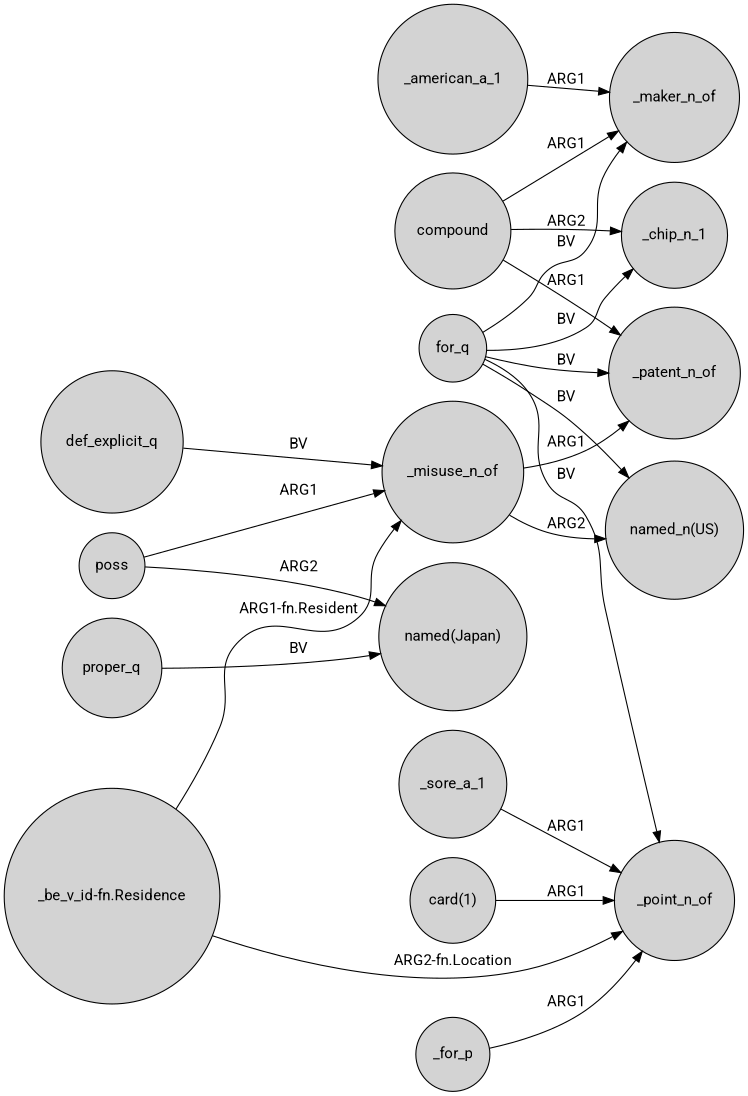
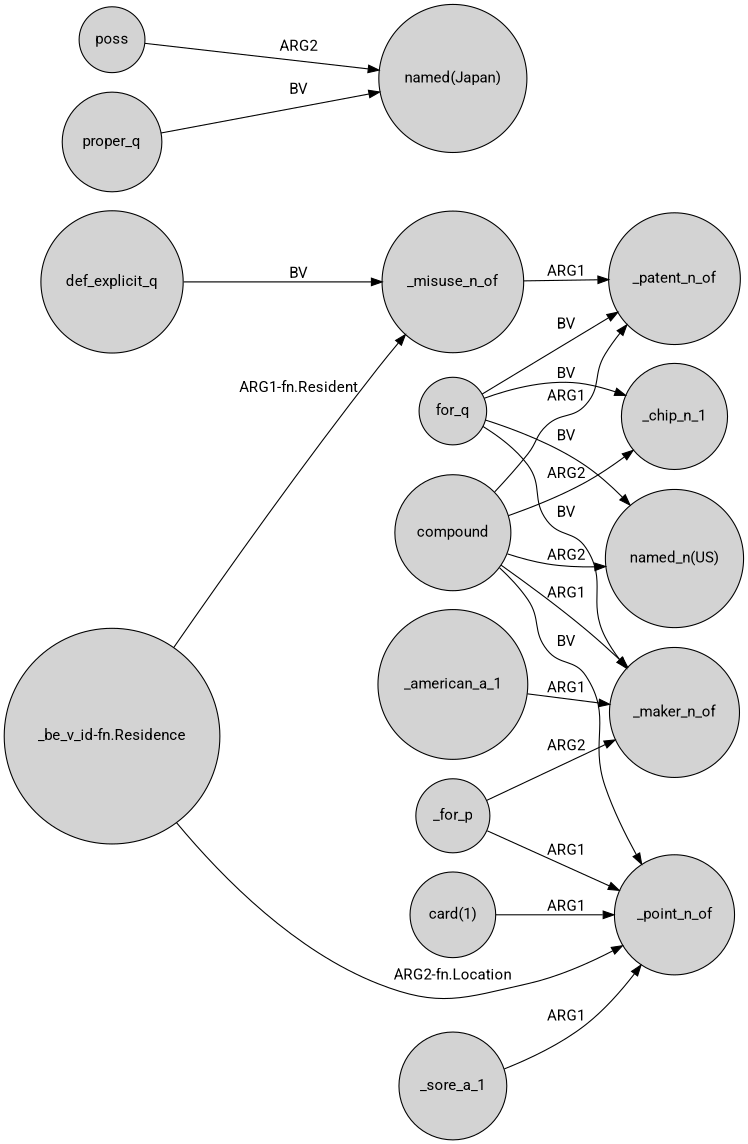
edge "poss" -> "_misuse_n_of": removed, label "ARG1"
edge "_misuse_n_of" -> "named_n(US)": now "compound" -> "named_n(US)"
edge "for_q" -> "_point_n_of": now "compound" -> "_point_n_of"
edge "_for_p" -> "_maker_n_of": added, label "ARG2"
